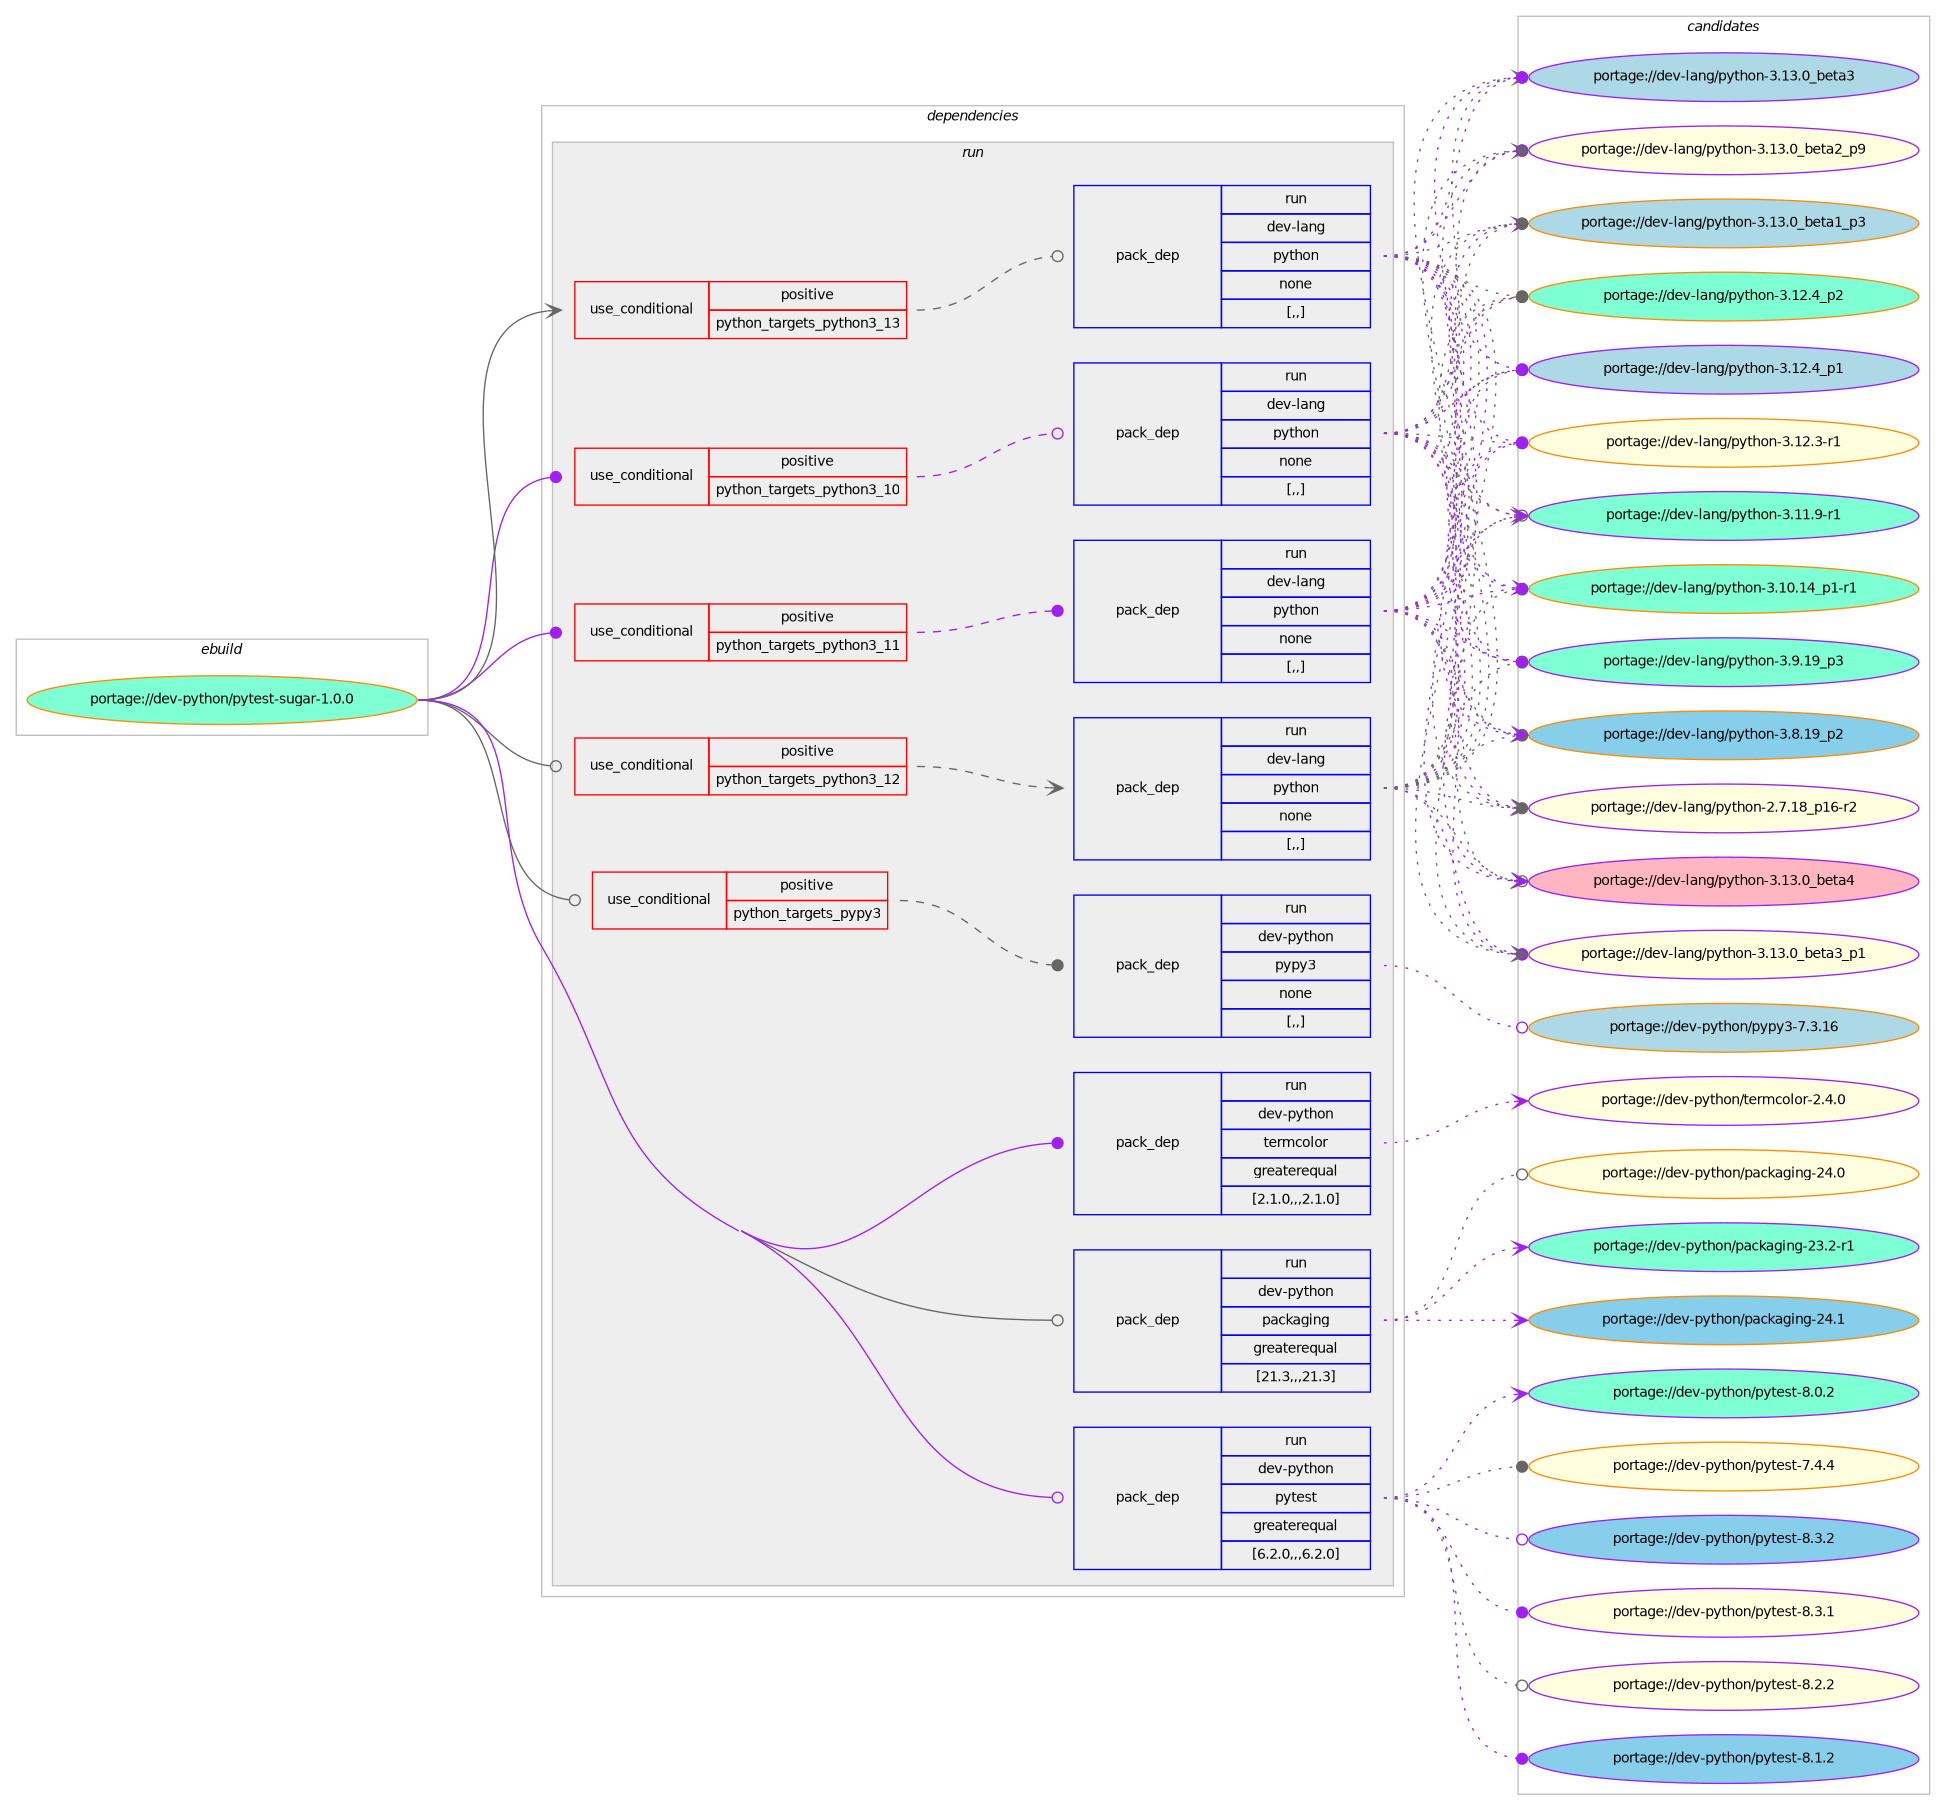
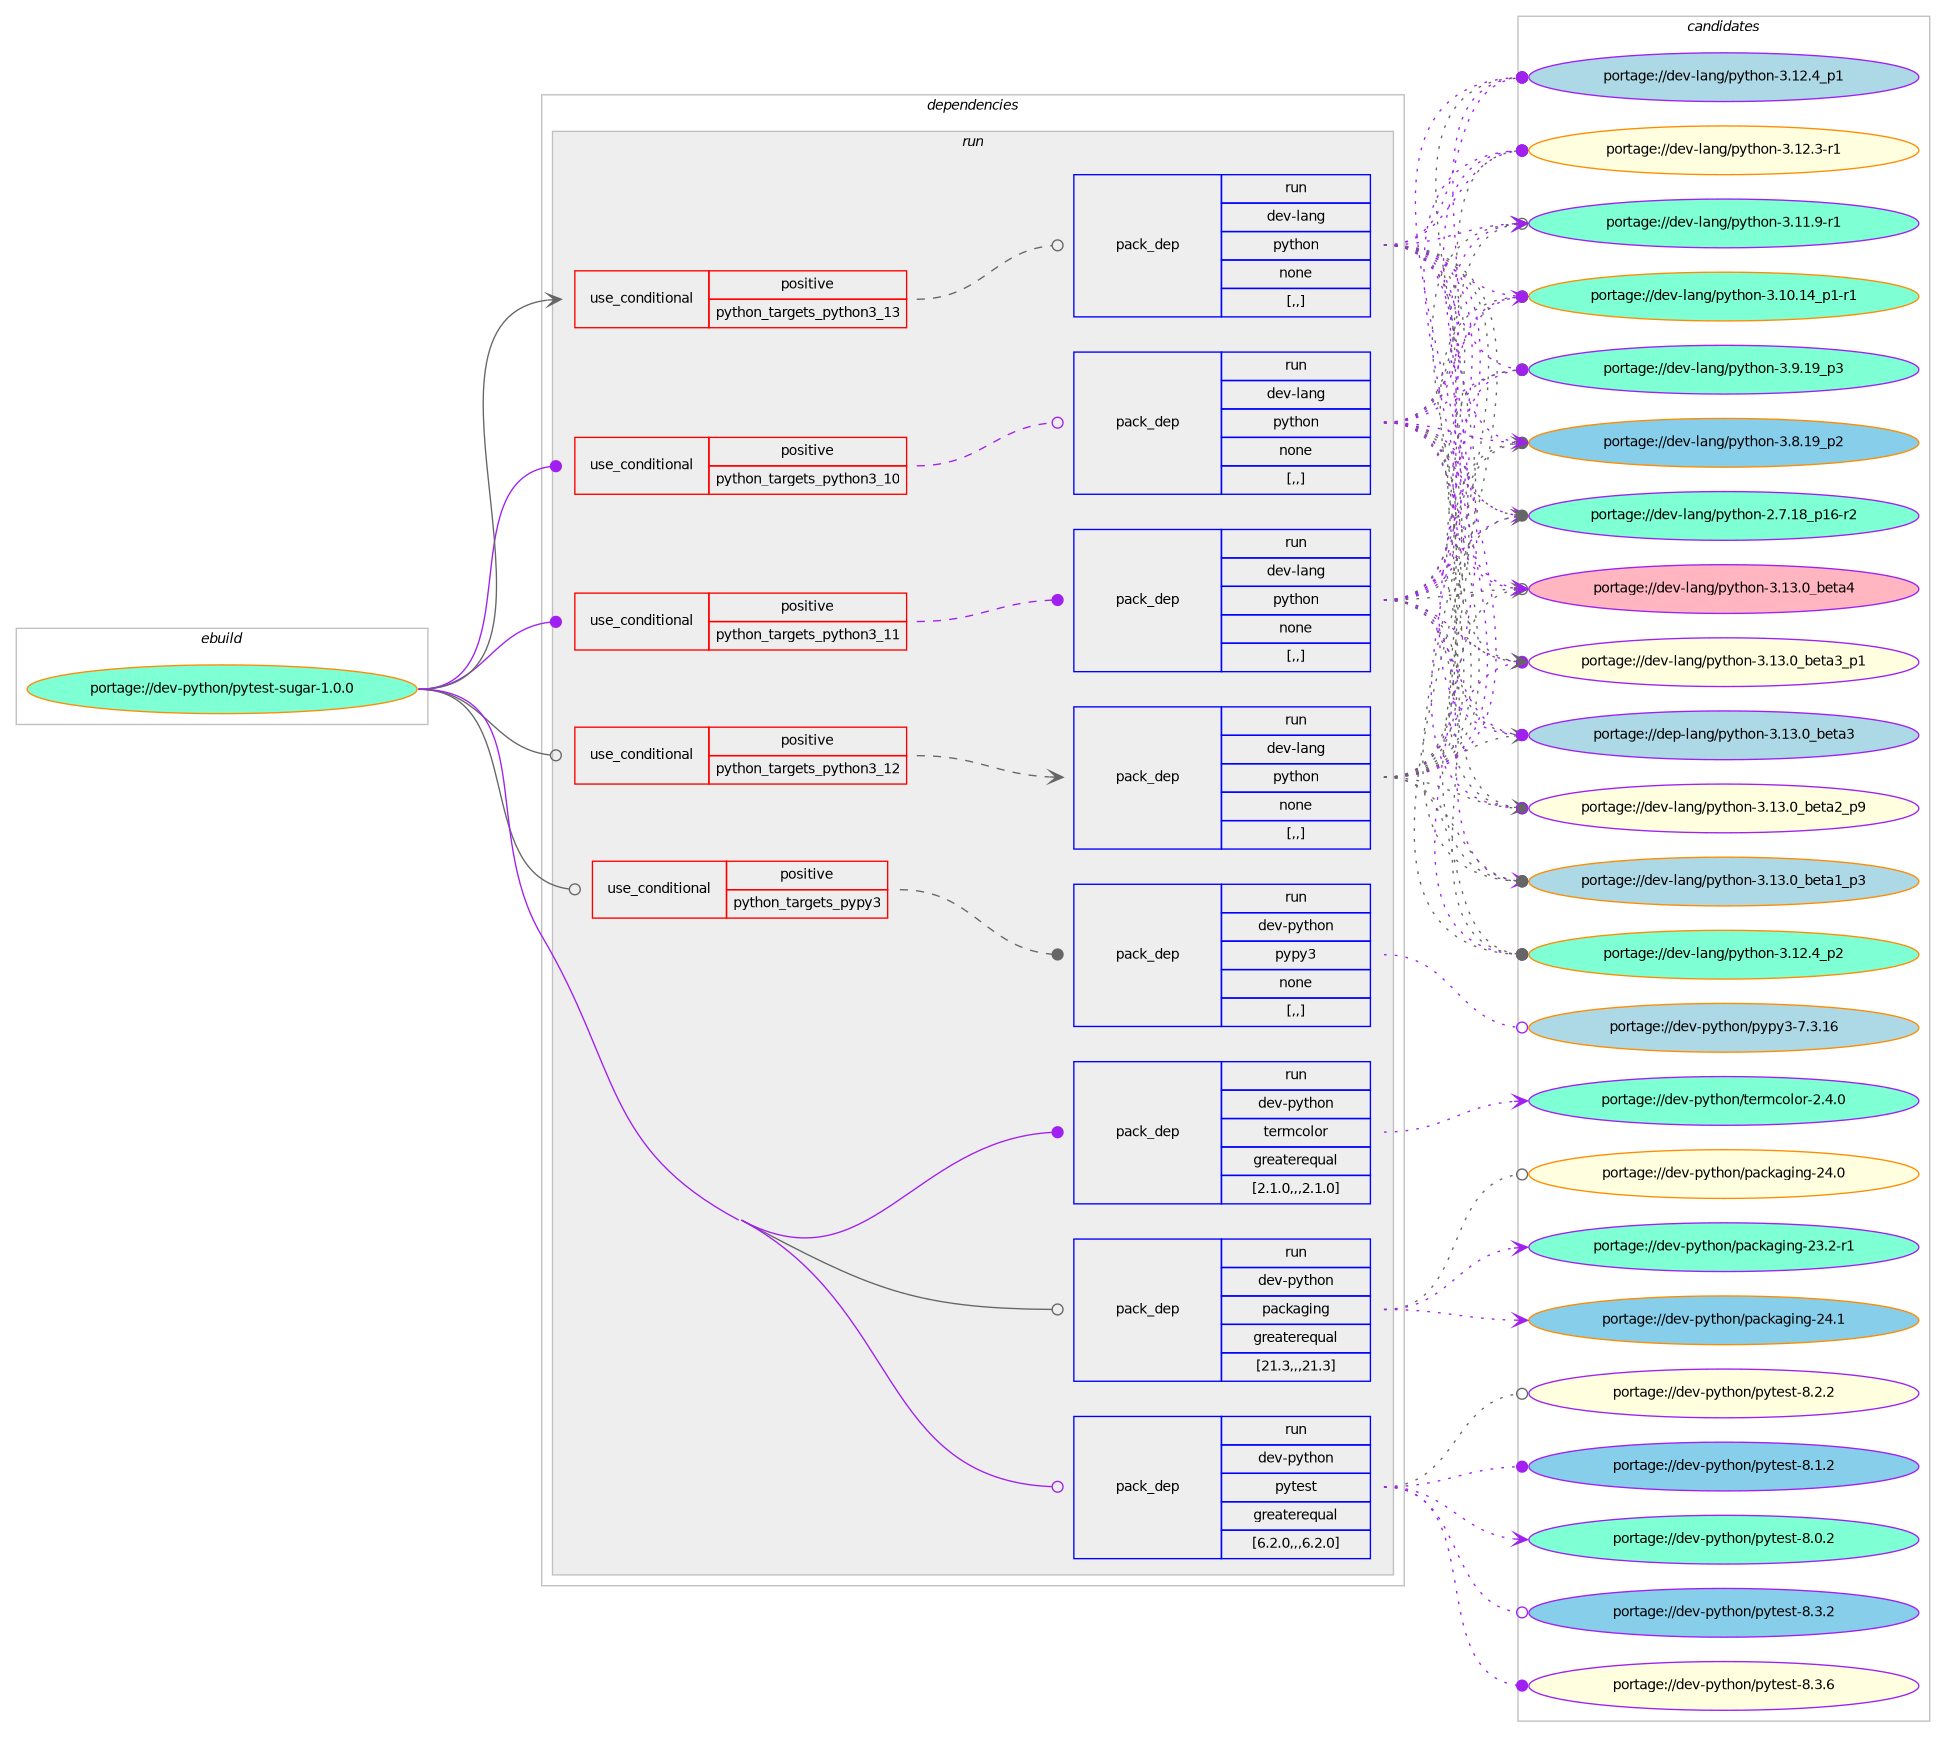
node "portage://dev-lang/python-3.13.0_beta3": label "portage://dev-lang/python-3.13.0_beta3" -> "portage://dep-lang/python-3.13.0_beta3"
node "portage://dev-lang/python-2.7.18_p16-r2": fillcolor lightyellow -> aquamarine
node "portage://dev-python/termcolor-2.4.0": fillcolor lightyellow -> aquamarine
node "portage://dev-python/pytest-7.4.4": removed
node "portage://dev-python/pytest-8.3.1": label "portage://dev-python/pytest-8.3.1" -> "portage://dev-python/pytest-8.3.6"
